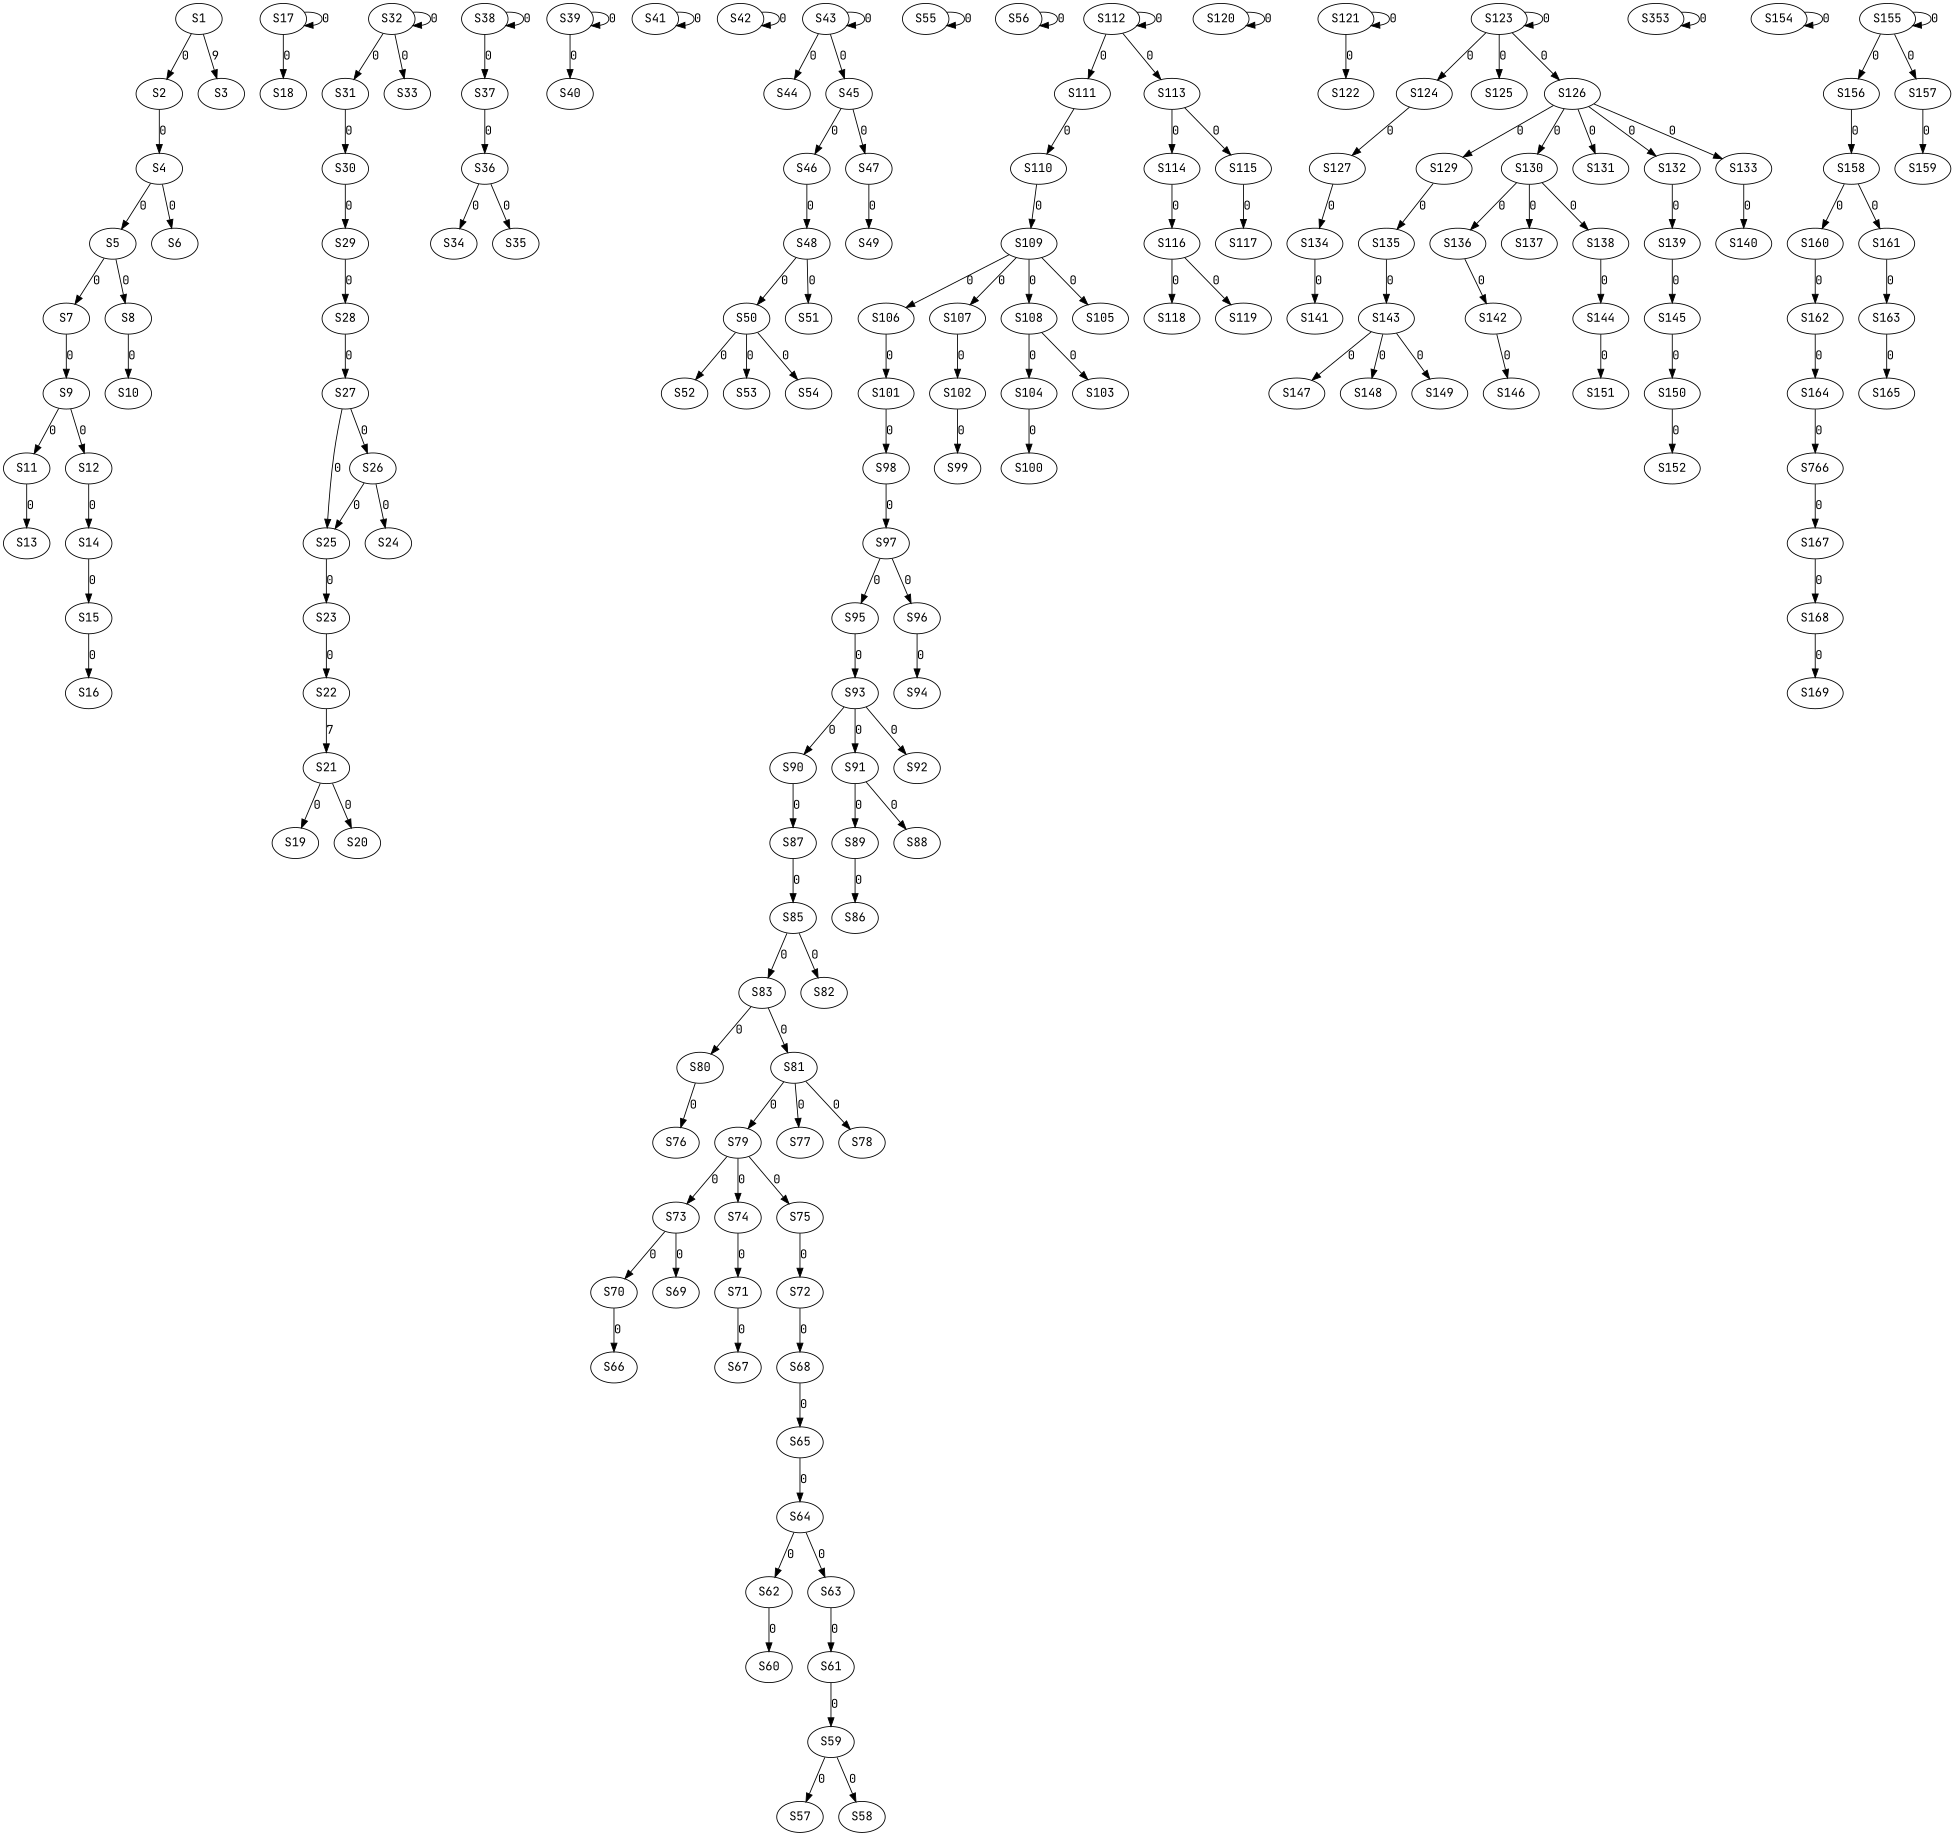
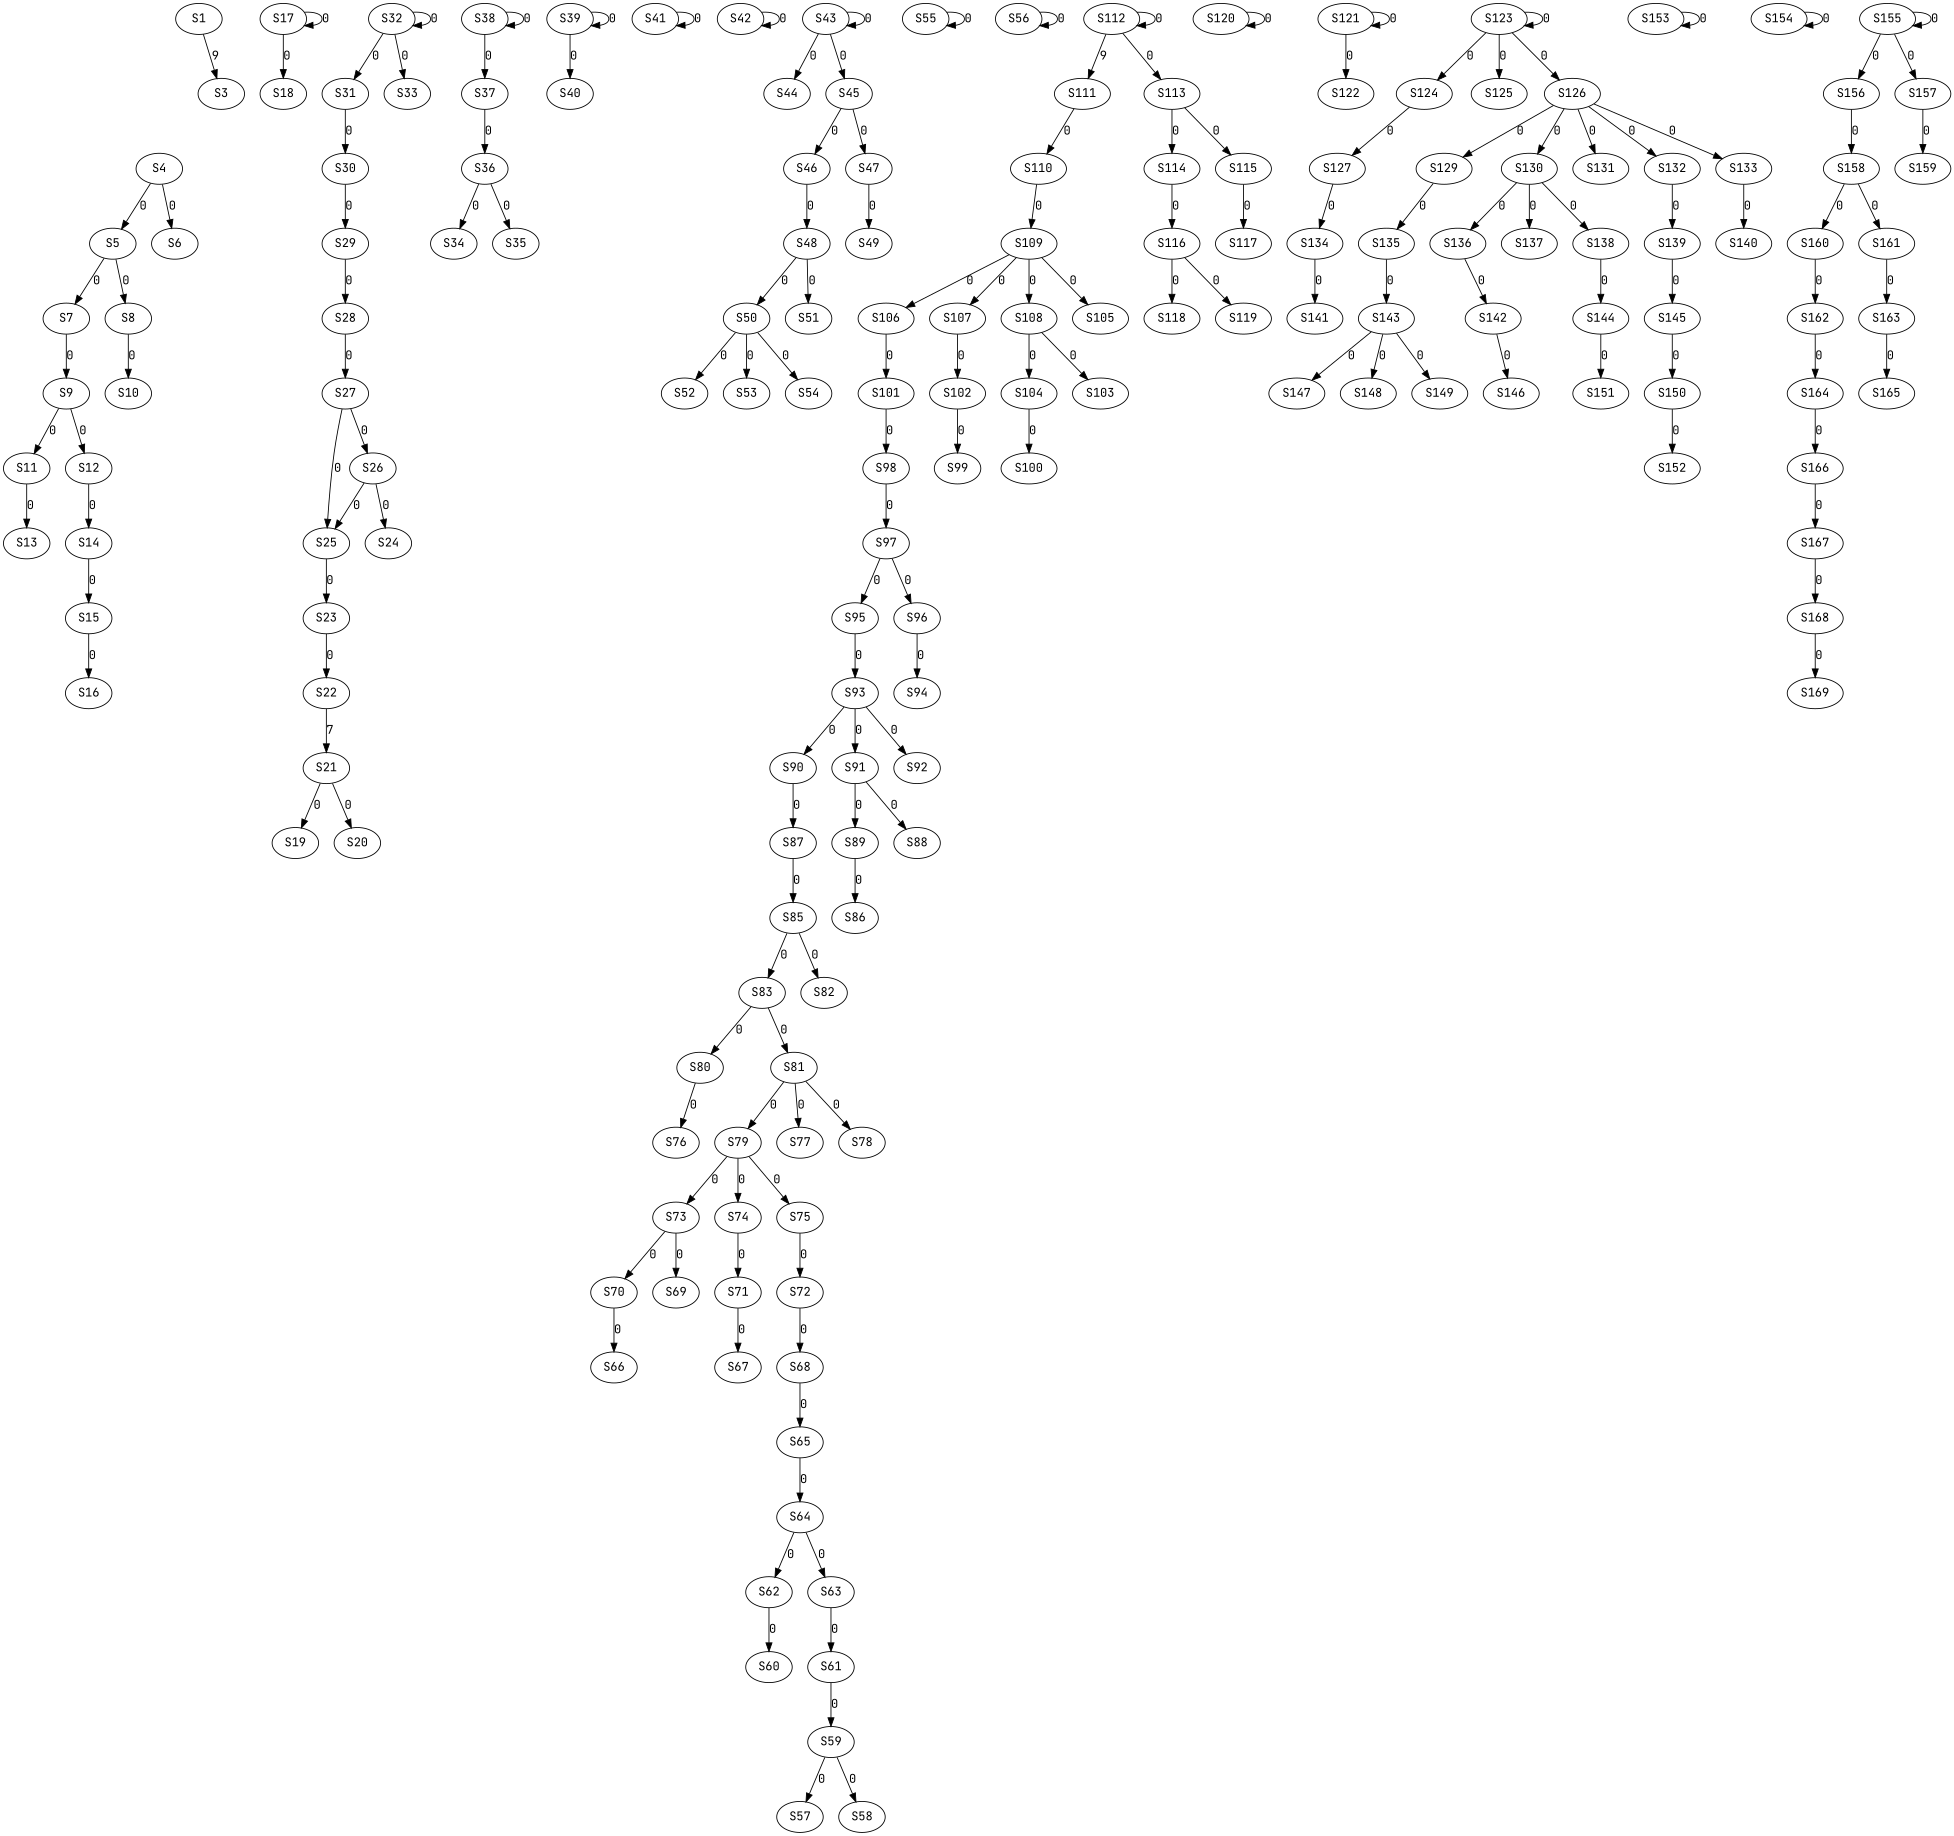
node "S353": label "S353" -> "S153"
edge "S112" -> "S111": label "0" -> "9"
node "S2": removed
node "S766": label "S766" -> "S166"
